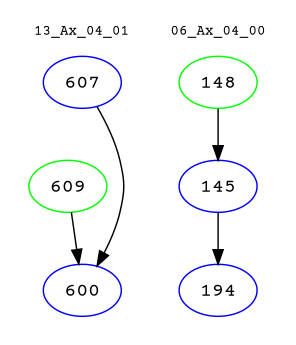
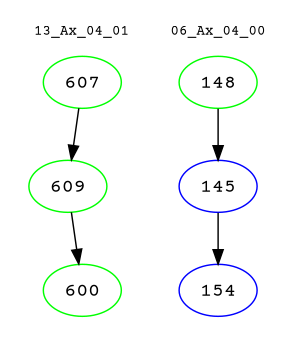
node "607": color blue -> green
edge "607" -> "600": now "607" -> "609"
node "600": color blue -> green
node "194": label "194" -> "154"
